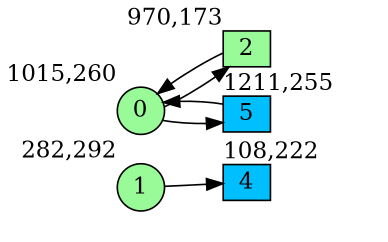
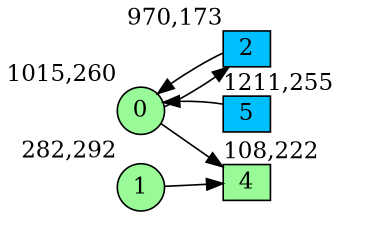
node "2 970,173": fillcolor palegreen -> deepskyblue
edge "0 1015,260" -> "5 1211,255": now "0 1015,260" -> "4 108,222"
node "4 108,222": fillcolor deepskyblue -> palegreen
